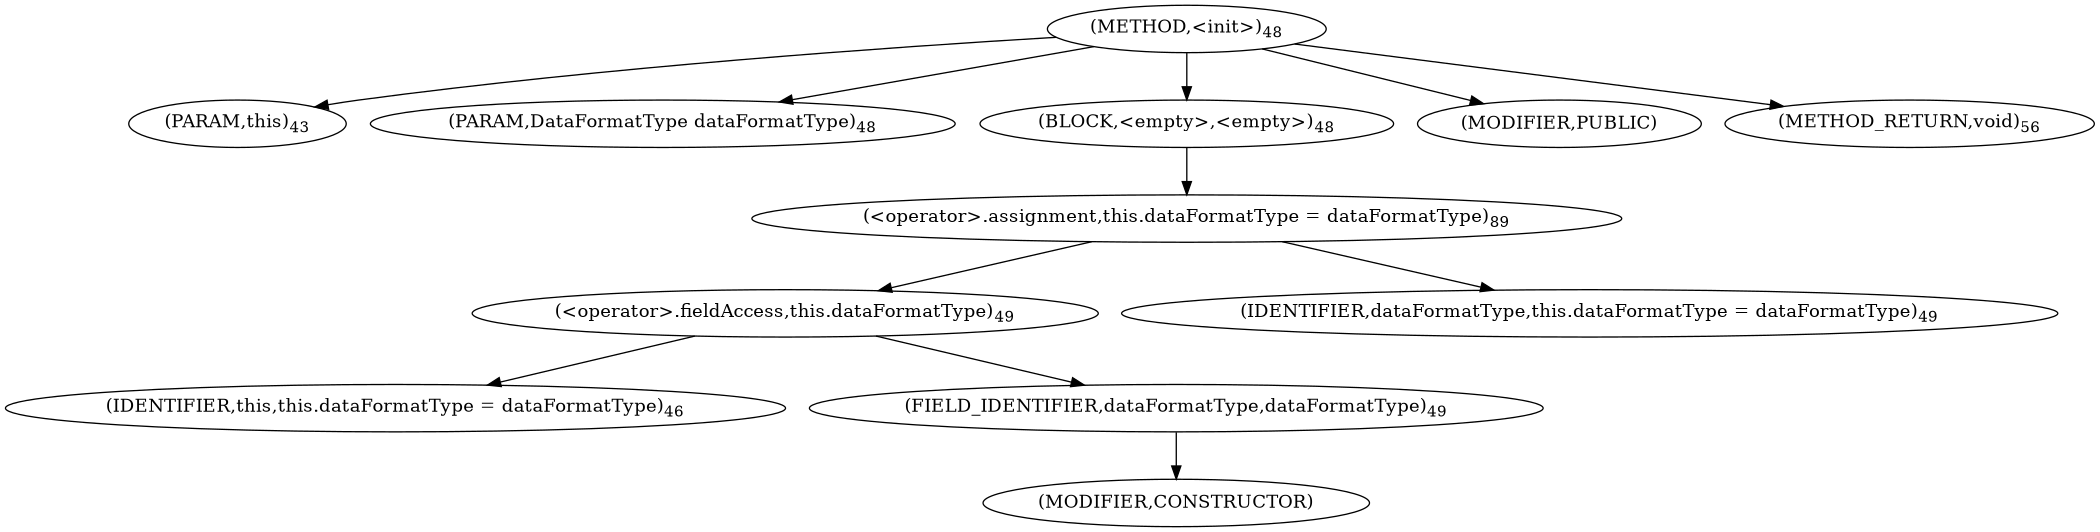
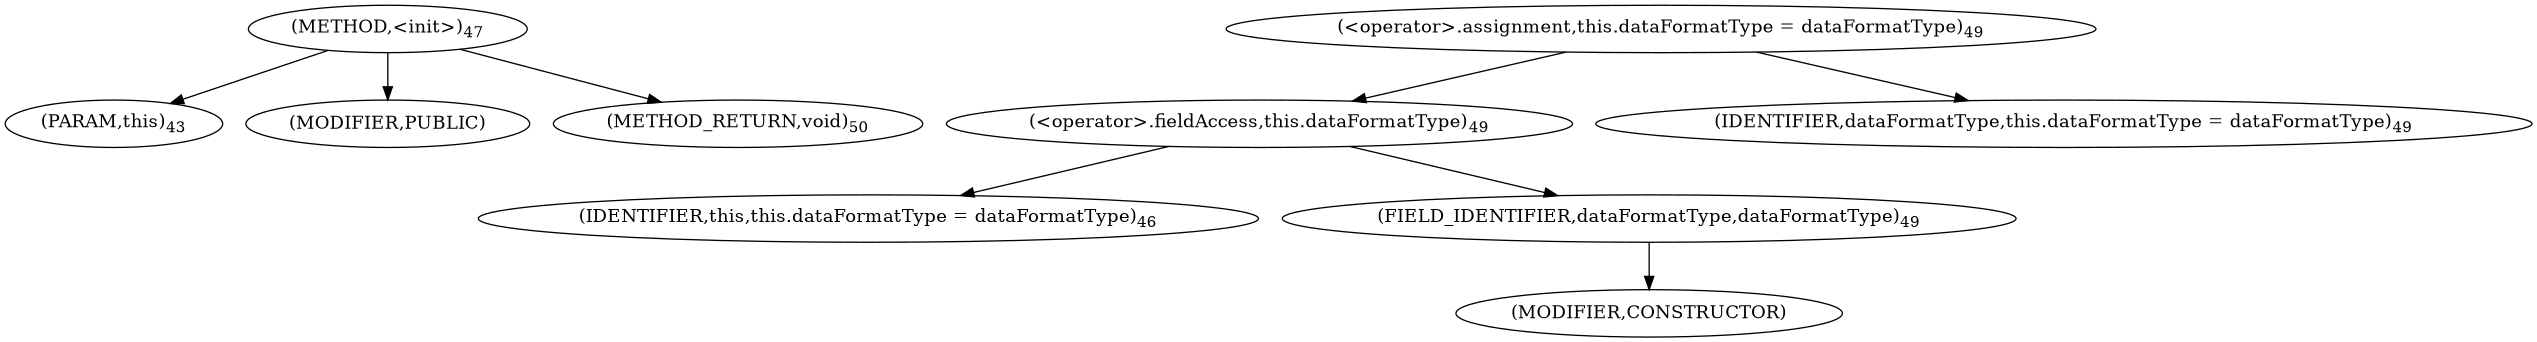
node "(METHOD,<init>)": text "48" -> "47"
node "(METHOD_RETURN,void)": text "56" -> "50"
node "(PARAM,DataFormatType dataFormatType)": removed
node "(BLOCK,<empty>,<empty>)": removed
node "(<operator>.assignment,this.dataFormatType = dataFormatType)": text "89" -> "49"
